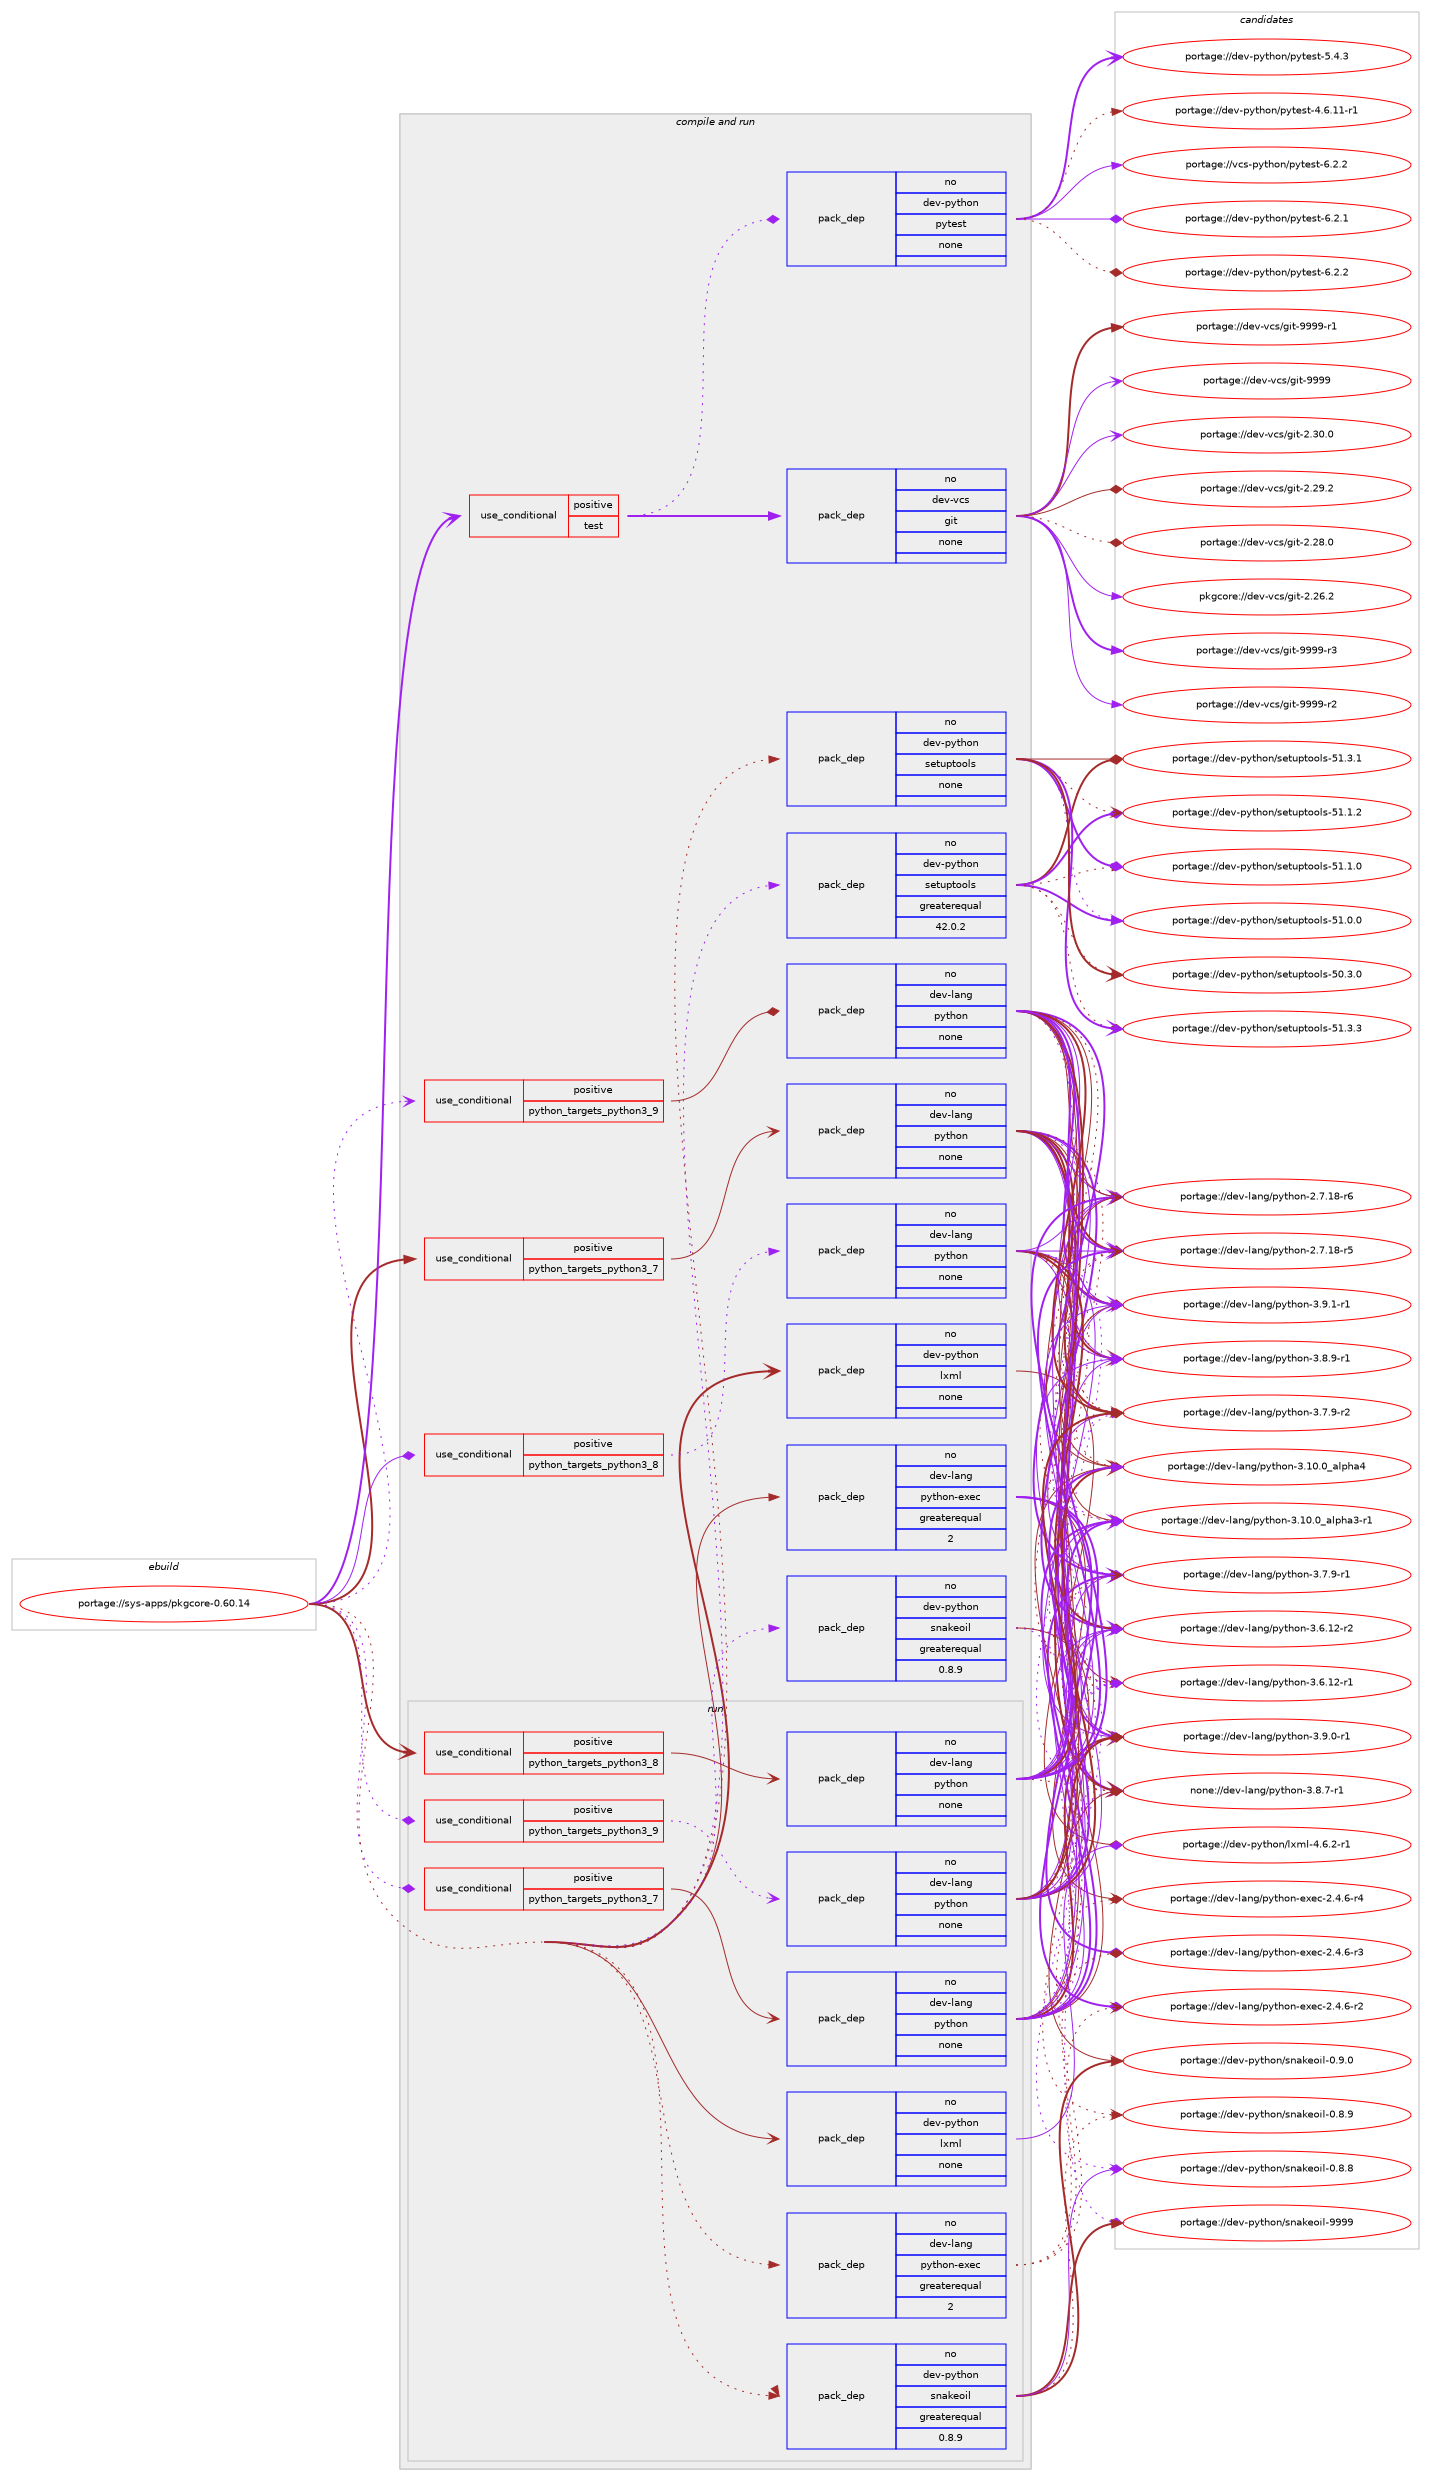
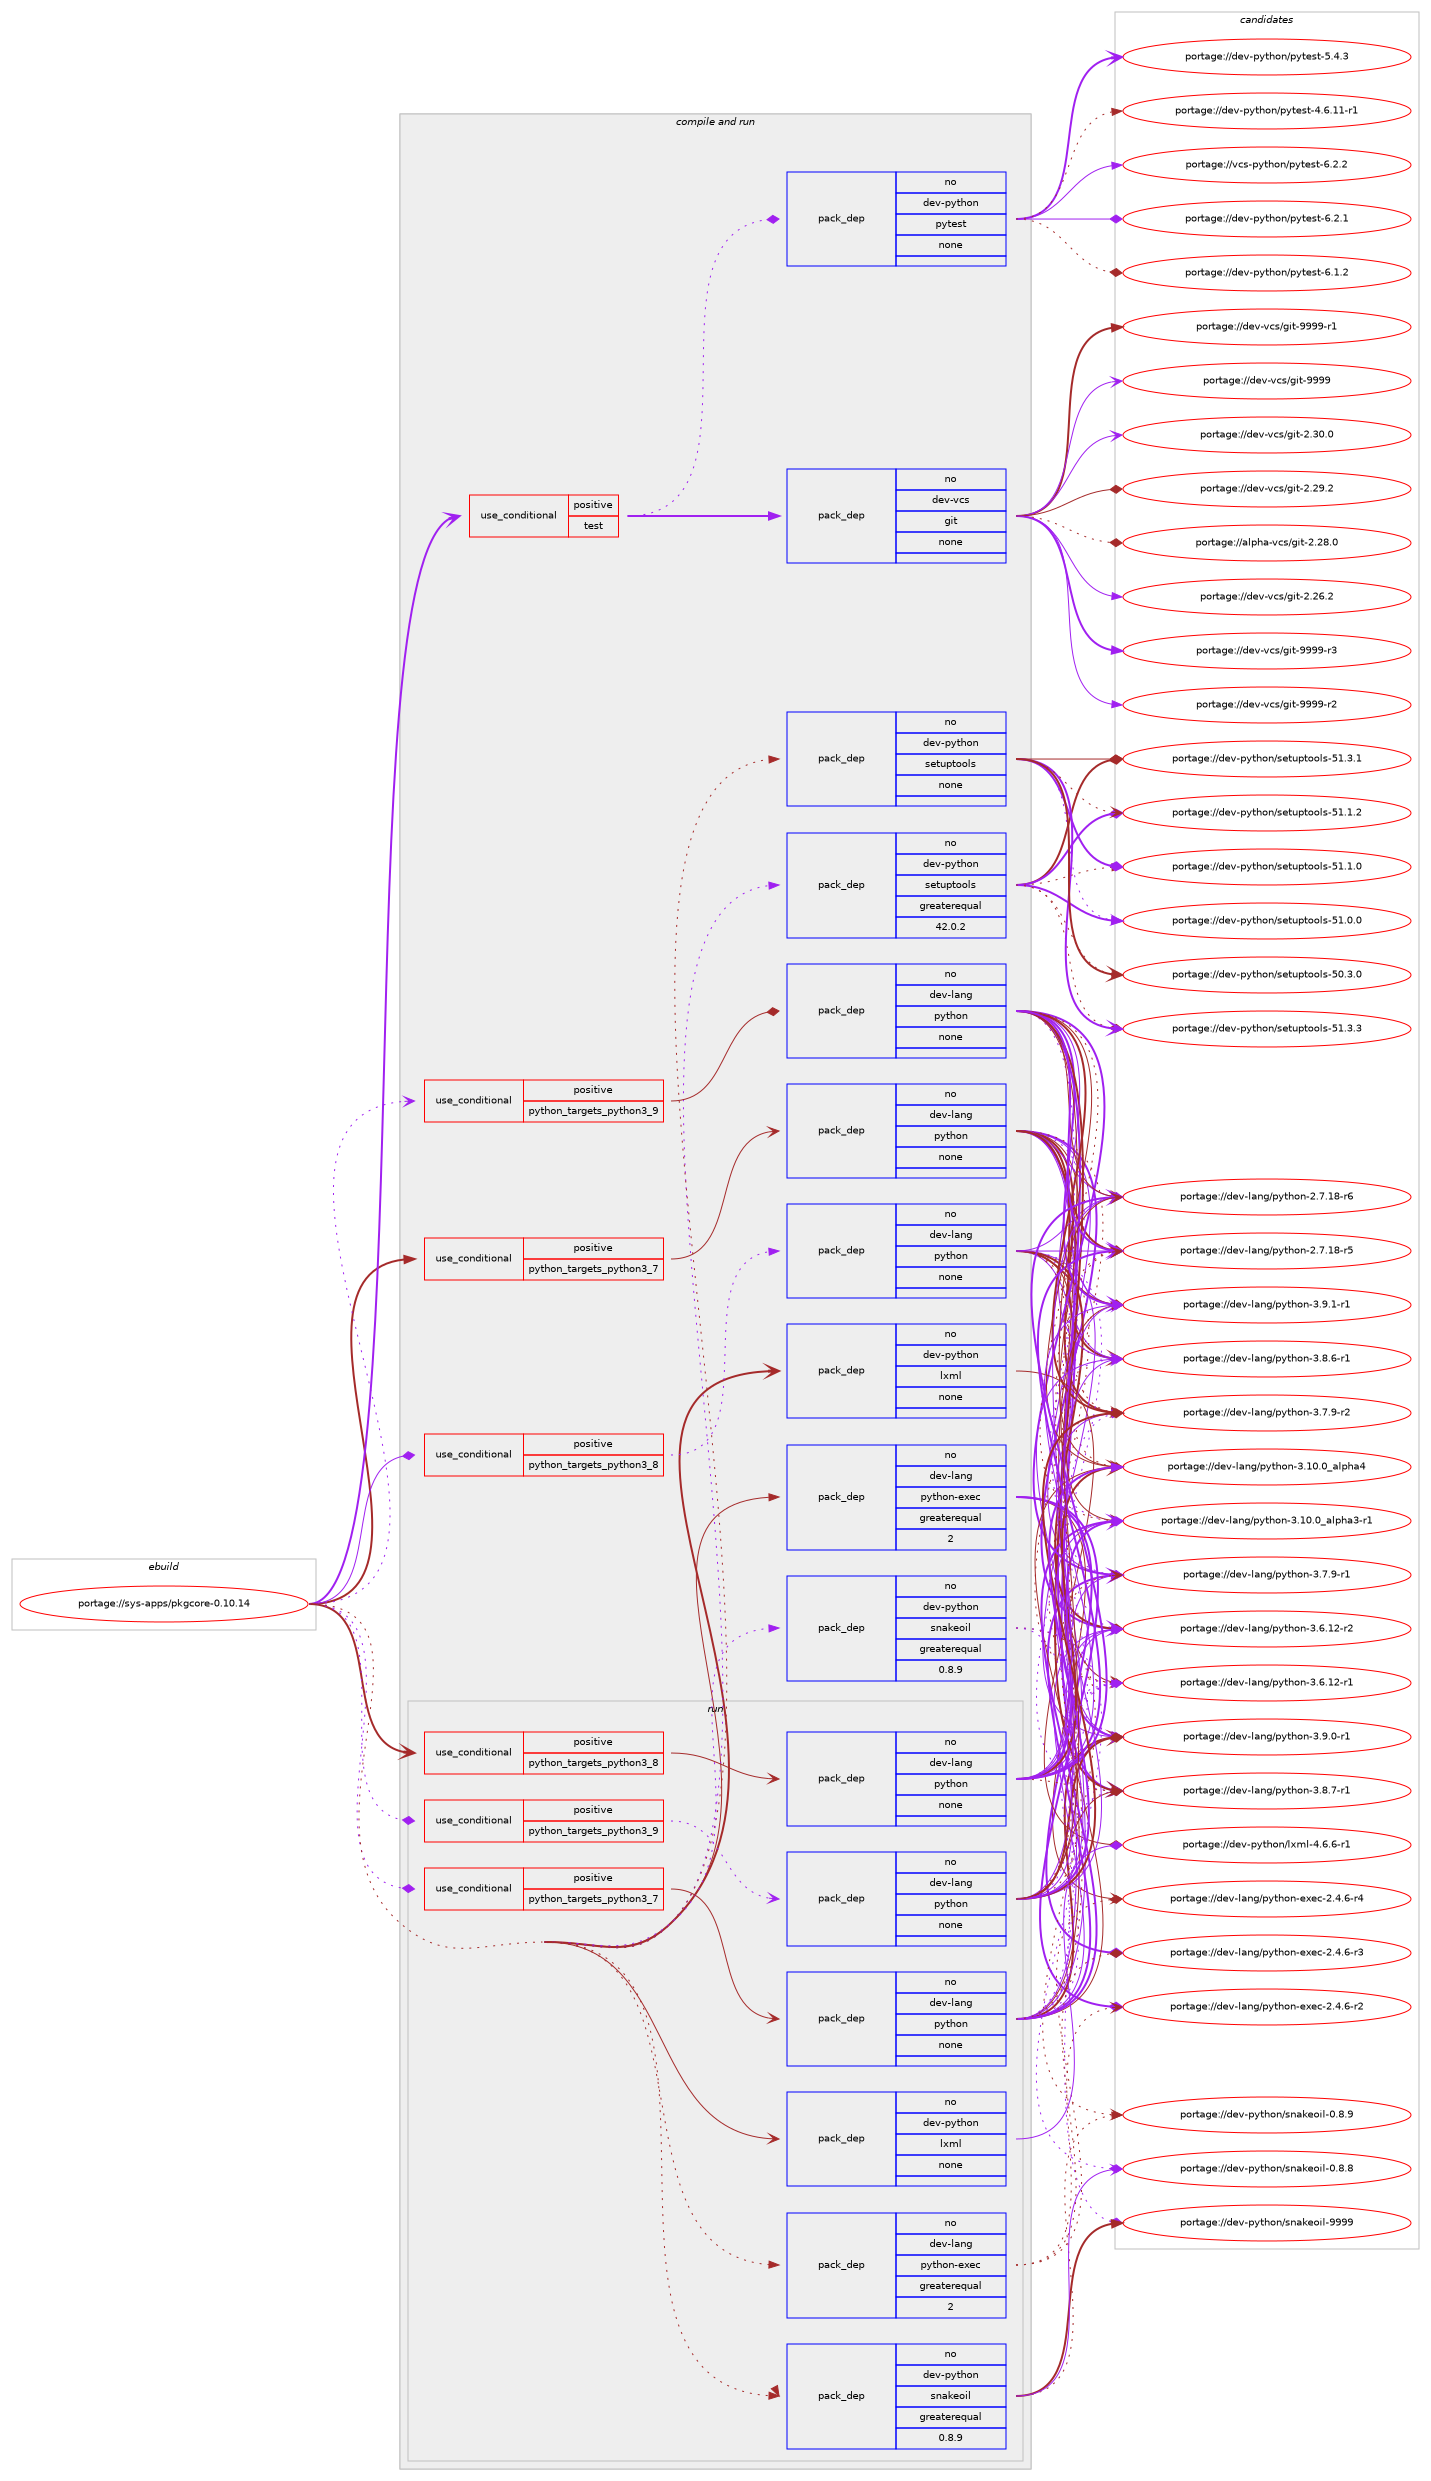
node "portage://dev-python/pytest-6.2.2": label "portage://dev-python/pytest-6.2.2" -> "portage://dev-python/pytest-6.1.2"
node "portage://dev-vcs/git-2.28.0": label "portage://dev-vcs/git-2.28.0" -> "portage://alpha-vcs/git-2.28.0"
node "pkgcore://dev-vcs/git-2.26.2": label "pkgcore://dev-vcs/git-2.26.2" -> "portage://dev-vcs/git-2.26.2"
node "portage://dev-lang/python-3.8.9-r1": label "portage://dev-lang/python-3.8.9-r1" -> "portage://dev-lang/python-3.8.6-r1"
node "portage://sys-apps/pkgcore-0.60.14": label "portage://sys-apps/pkgcore-0.60.14" -> "portage://sys-apps/pkgcore-0.10.14"
node "none://dev-lang/python-3.8.7-r1": label "none://dev-lang/python-3.8.7-r1" -> "portage://dev-lang/python-3.8.7-r1"
node "portage://dev-python/lxml-4.6.2-r1": label "portage://dev-python/lxml-4.6.2-r1" -> "portage://dev-python/lxml-4.6.6-r1"
node "portage://dev-python/snakeoil-0.9.0": removed
